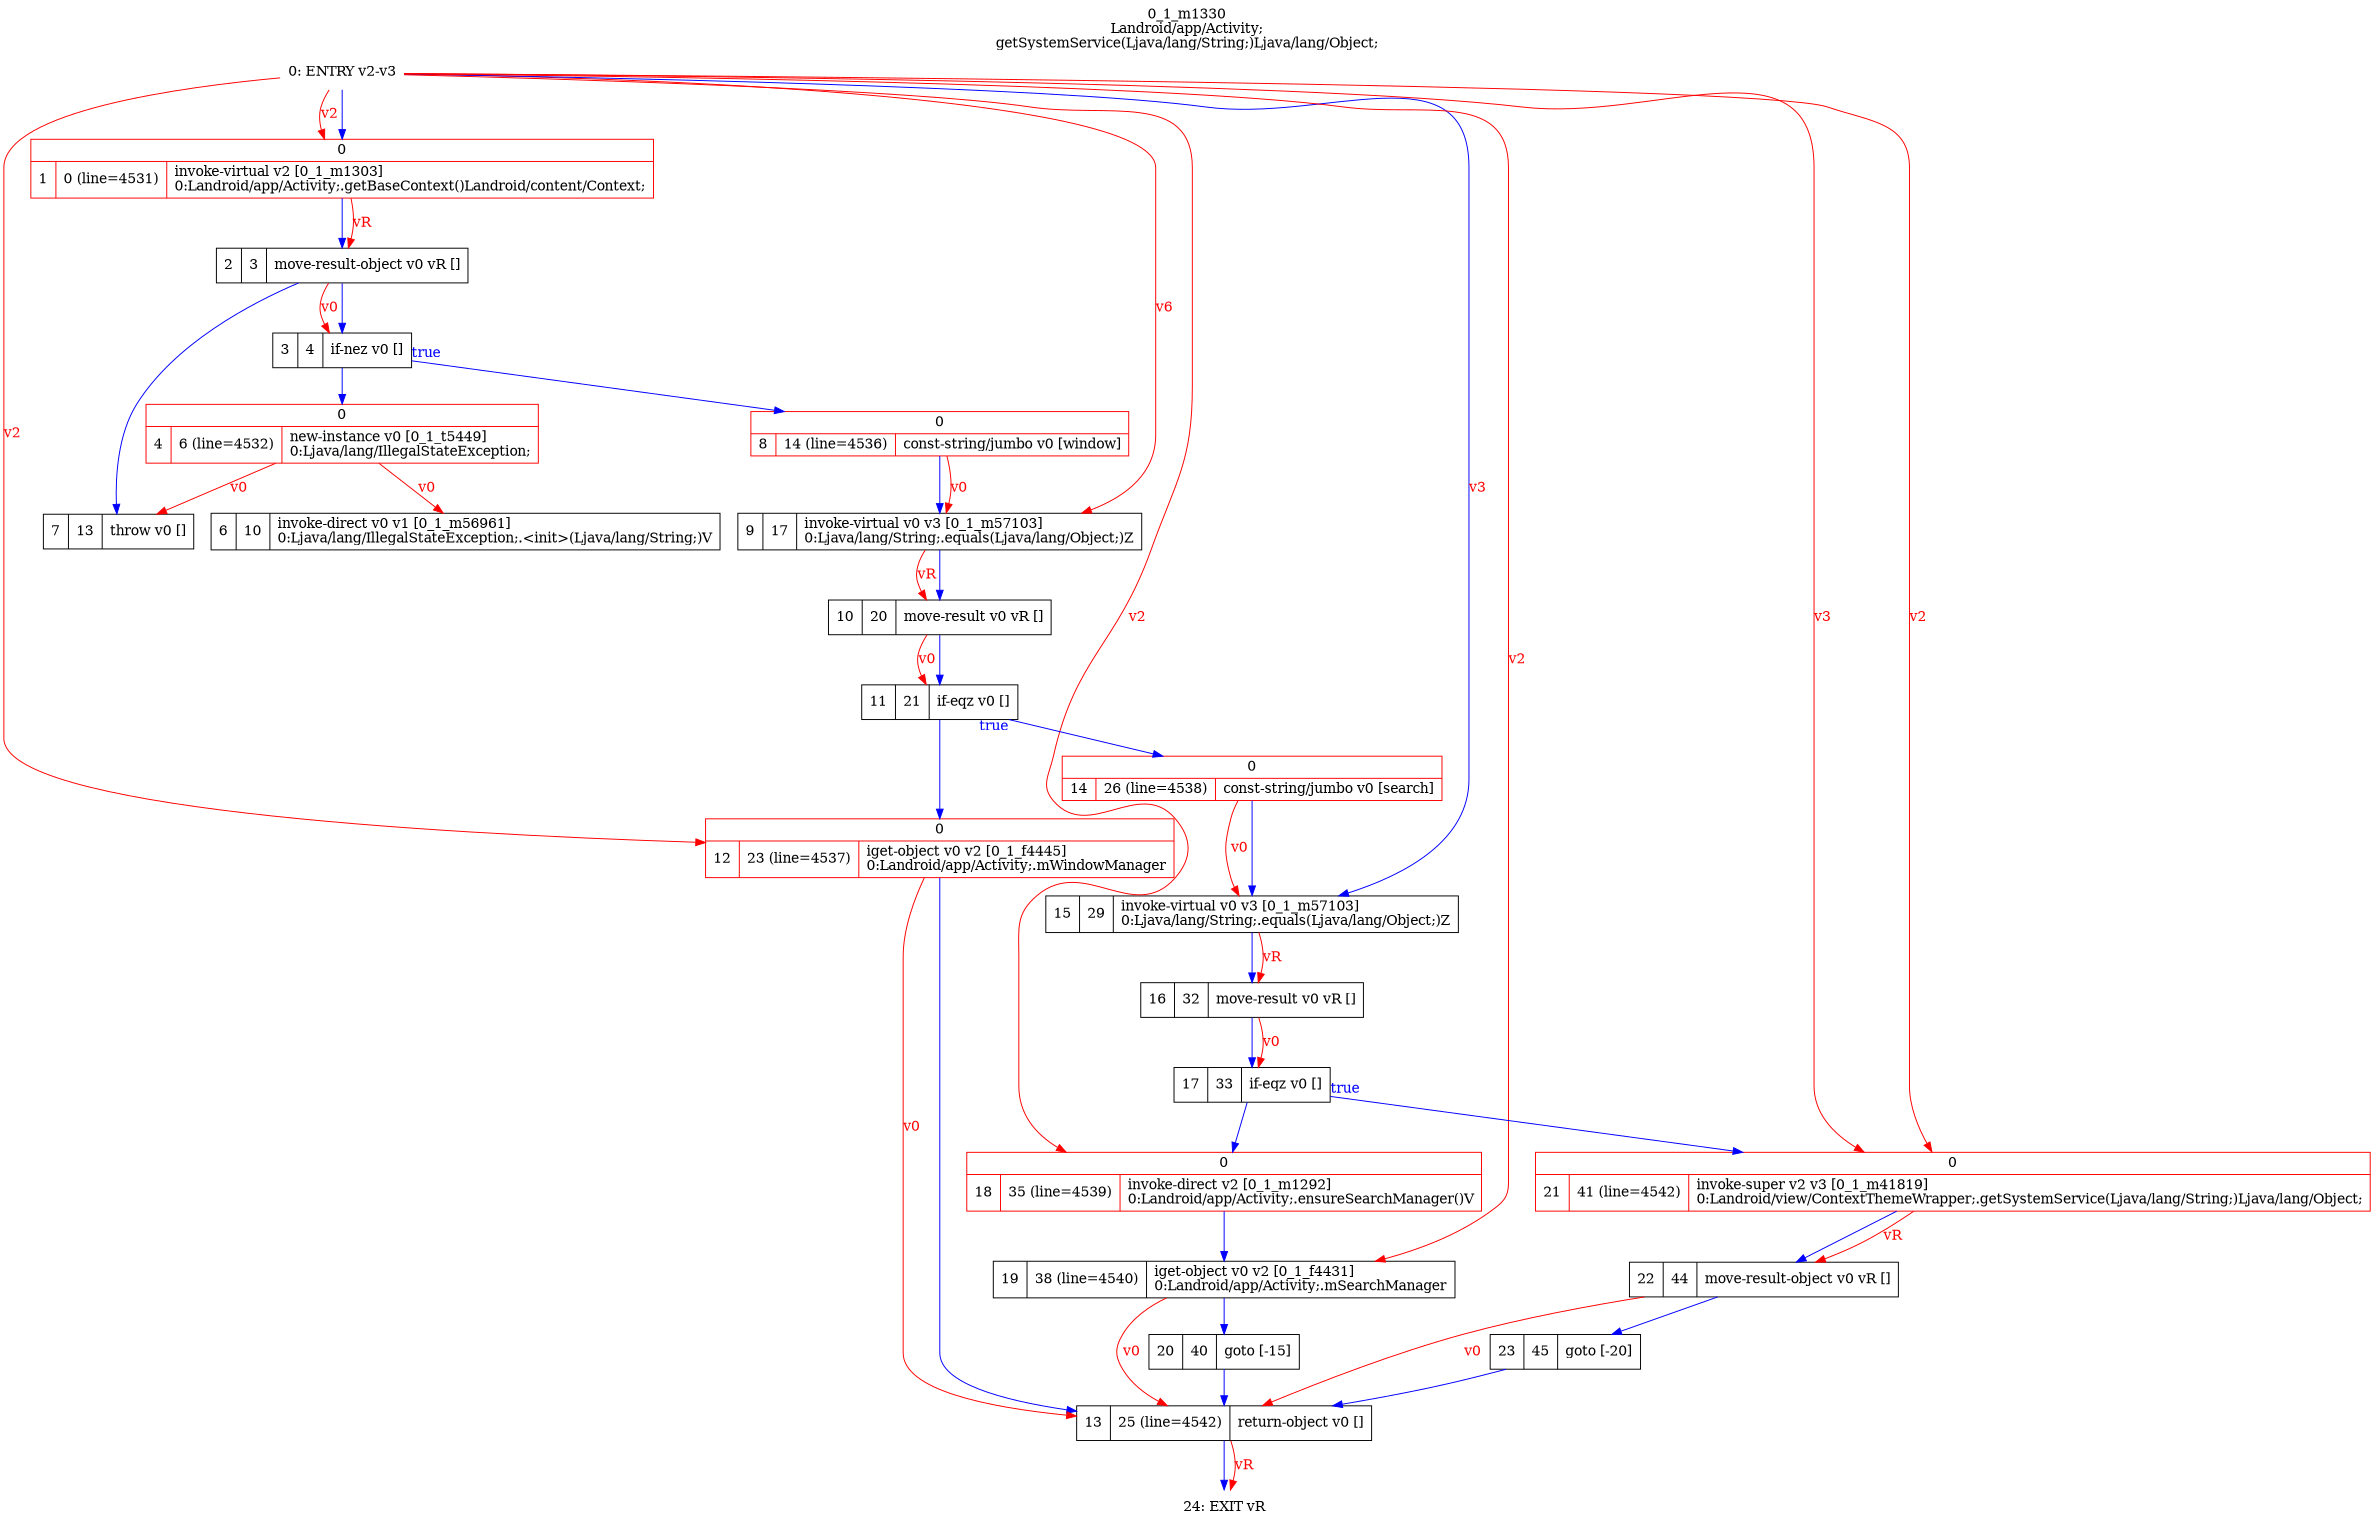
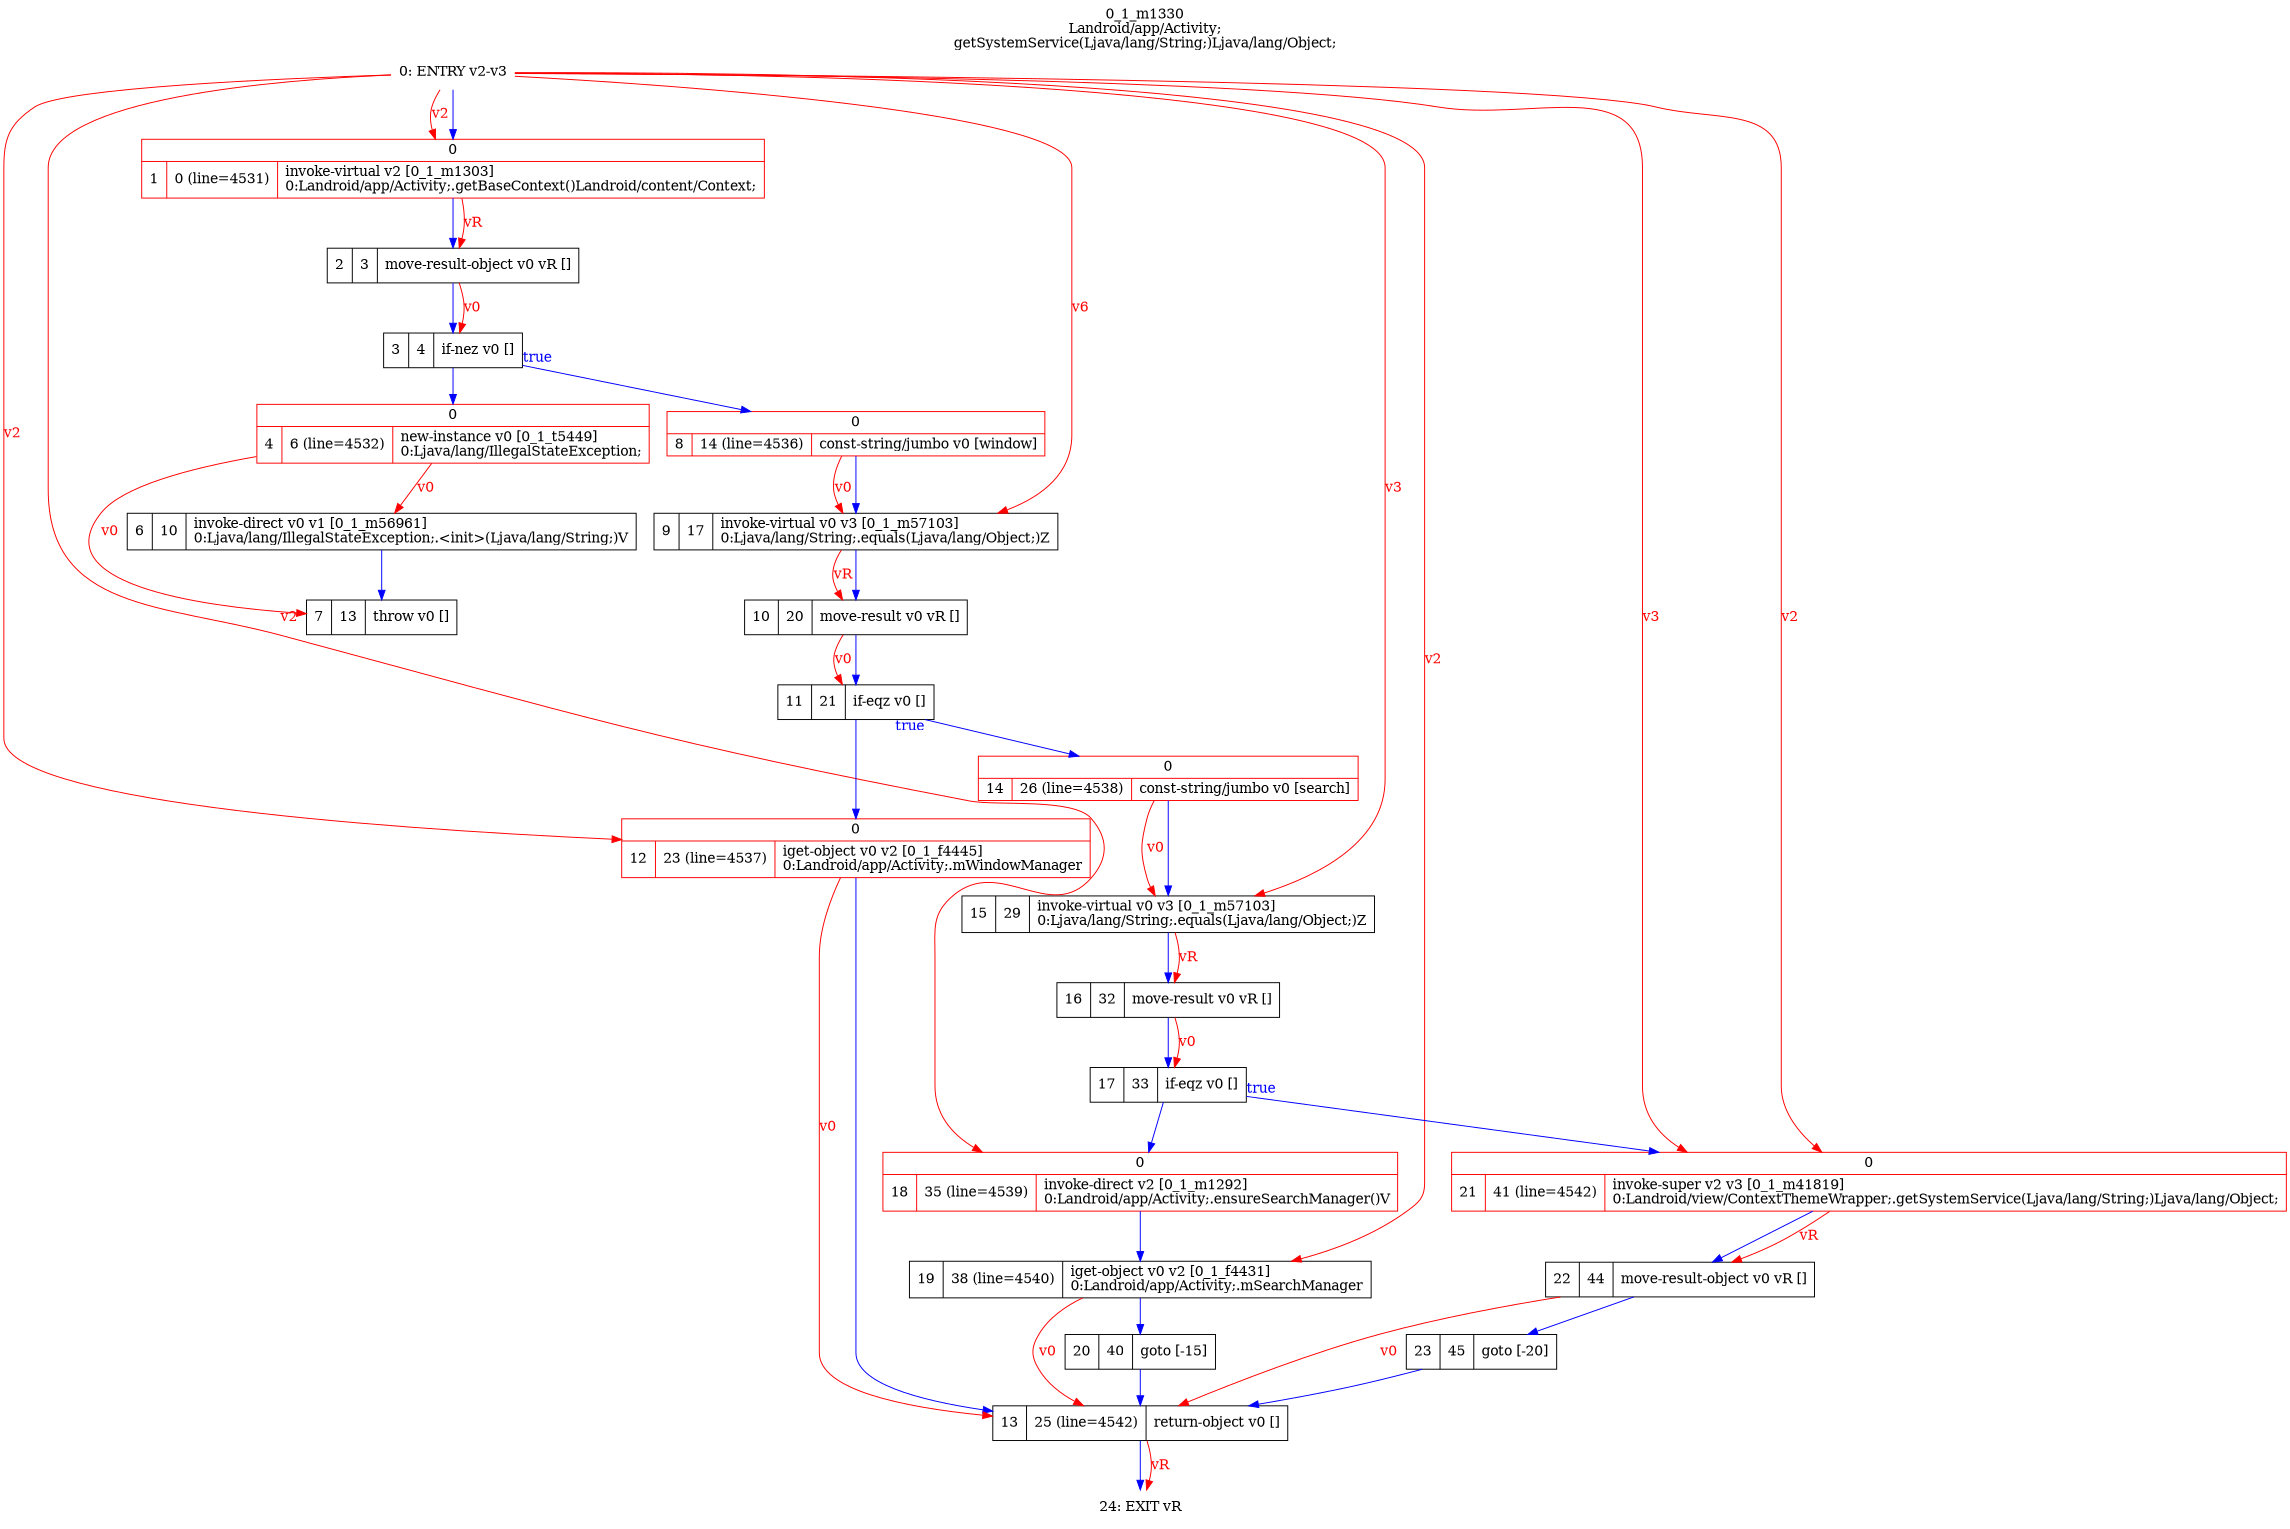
edge "0: ENTRY v2-v3" -> "15": color blue -> red
edge "2" -> "7": now "6" -> "7"
